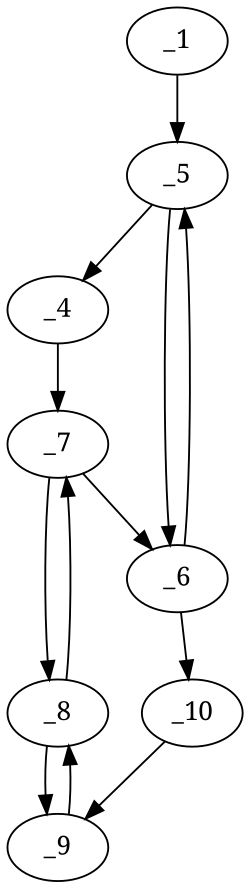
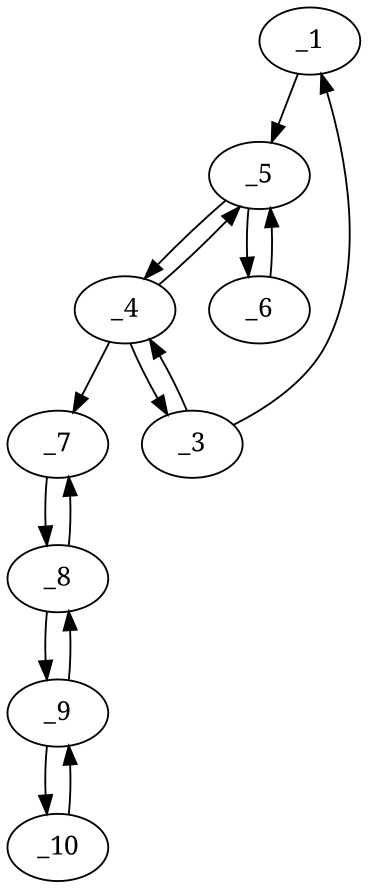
edge "_4" -> "_5": added
node "_3": added
edge "_7" -> "_6": removed
edge "_6" -> "_10": now "_9" -> "_10"
